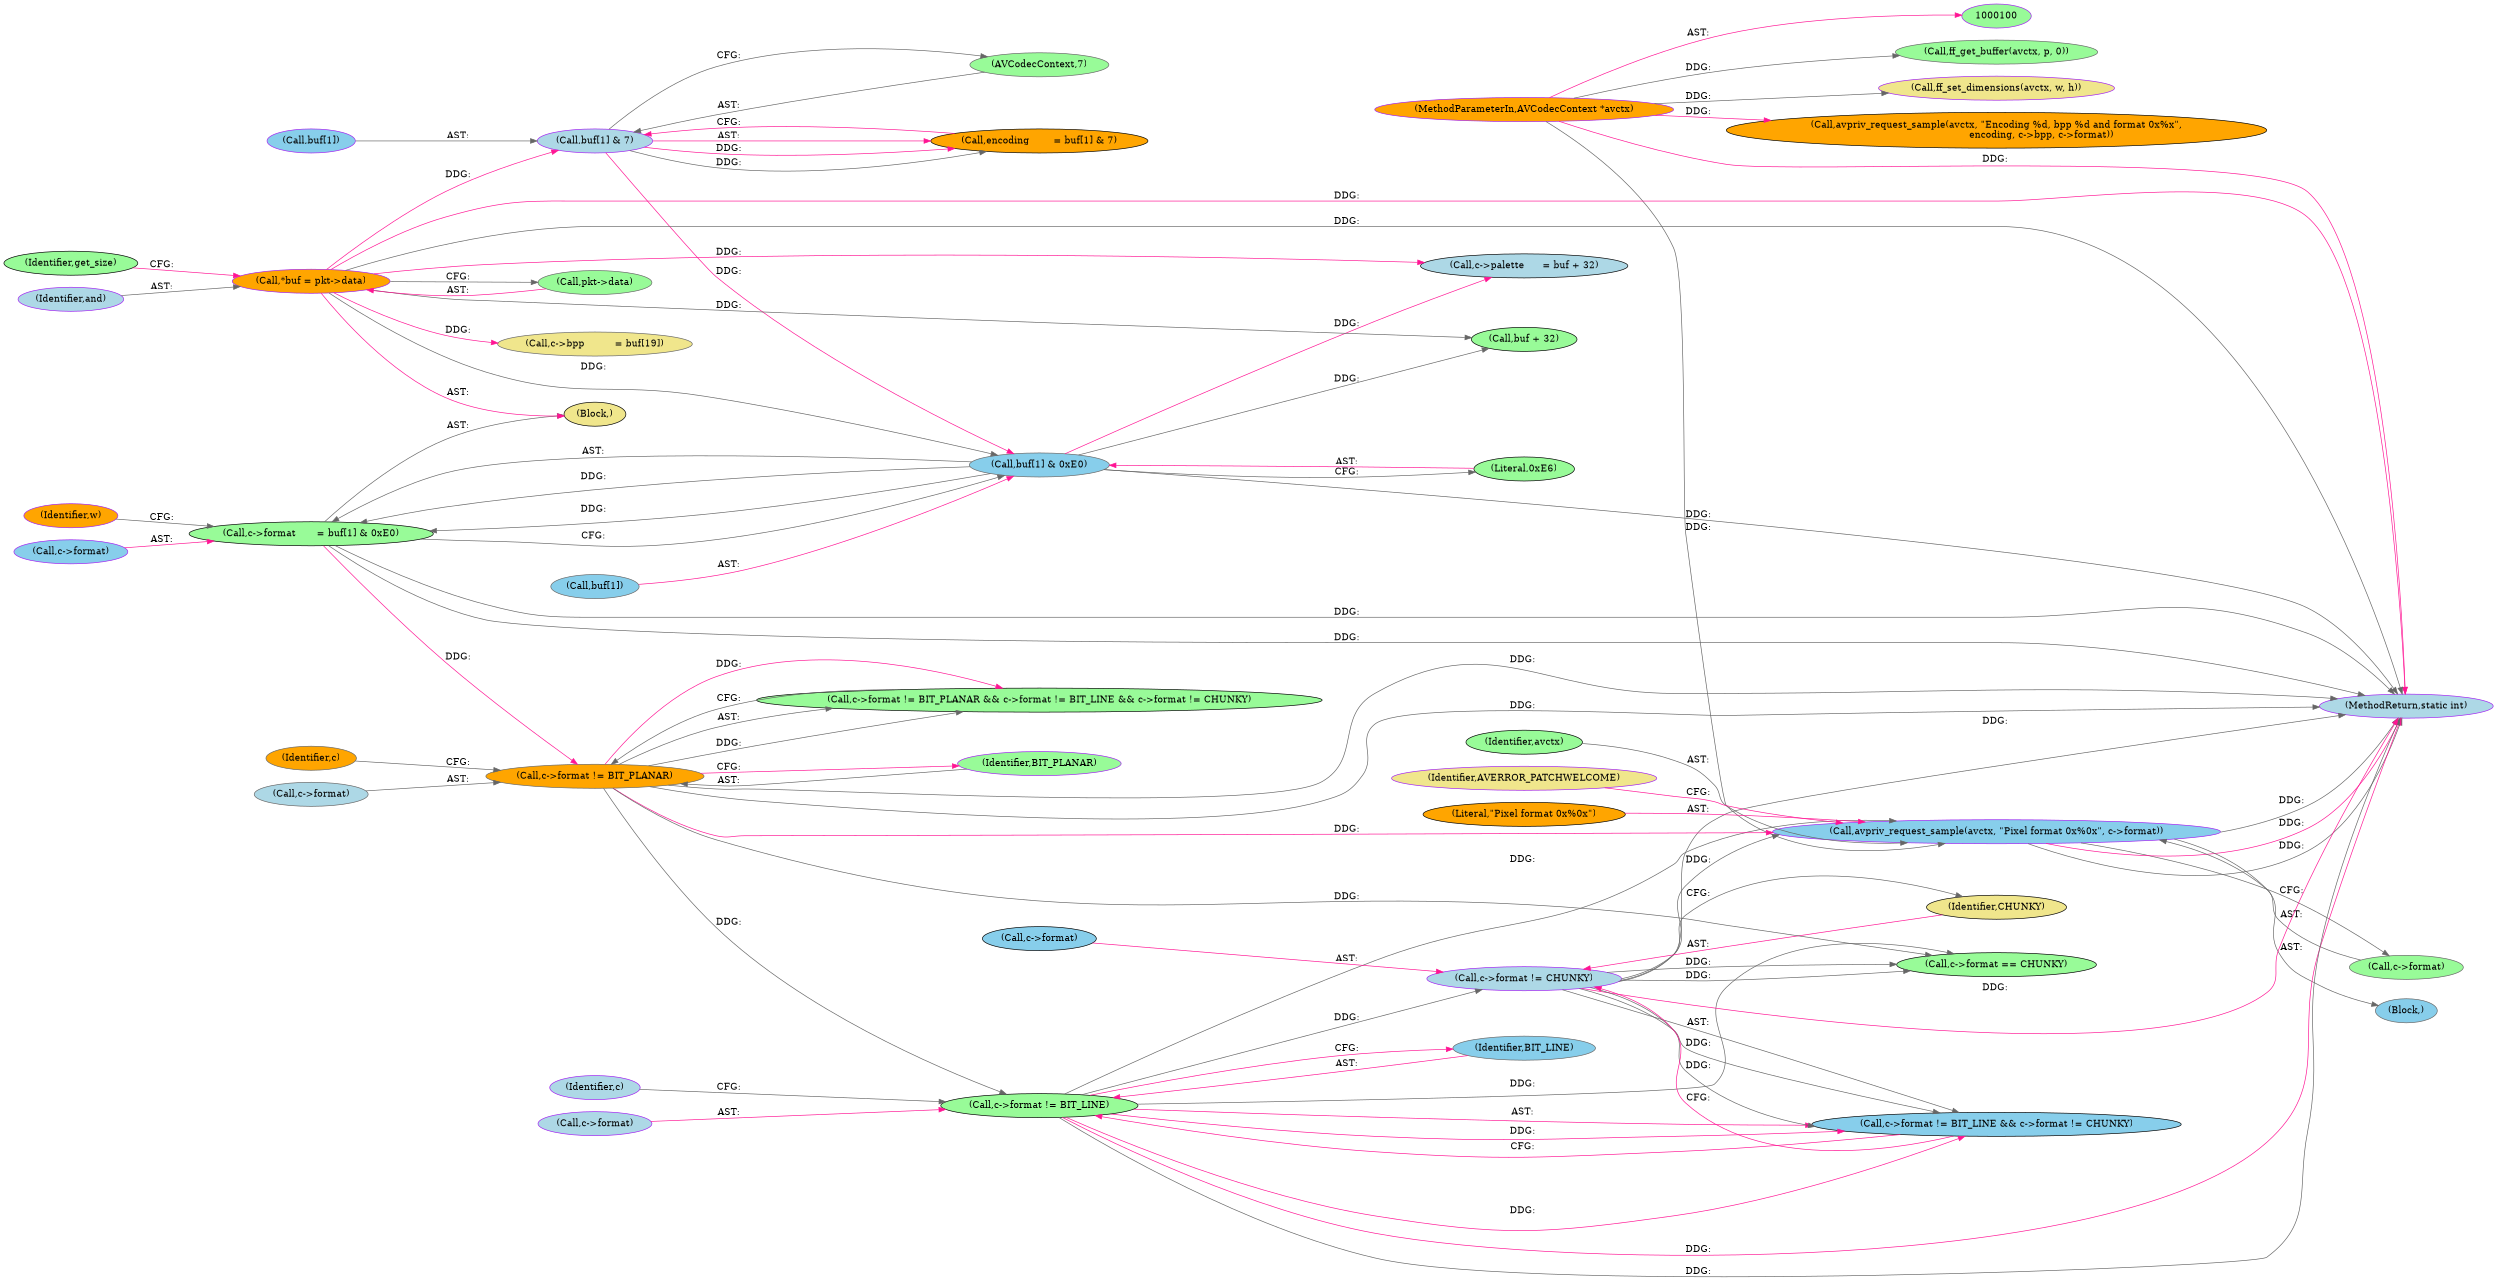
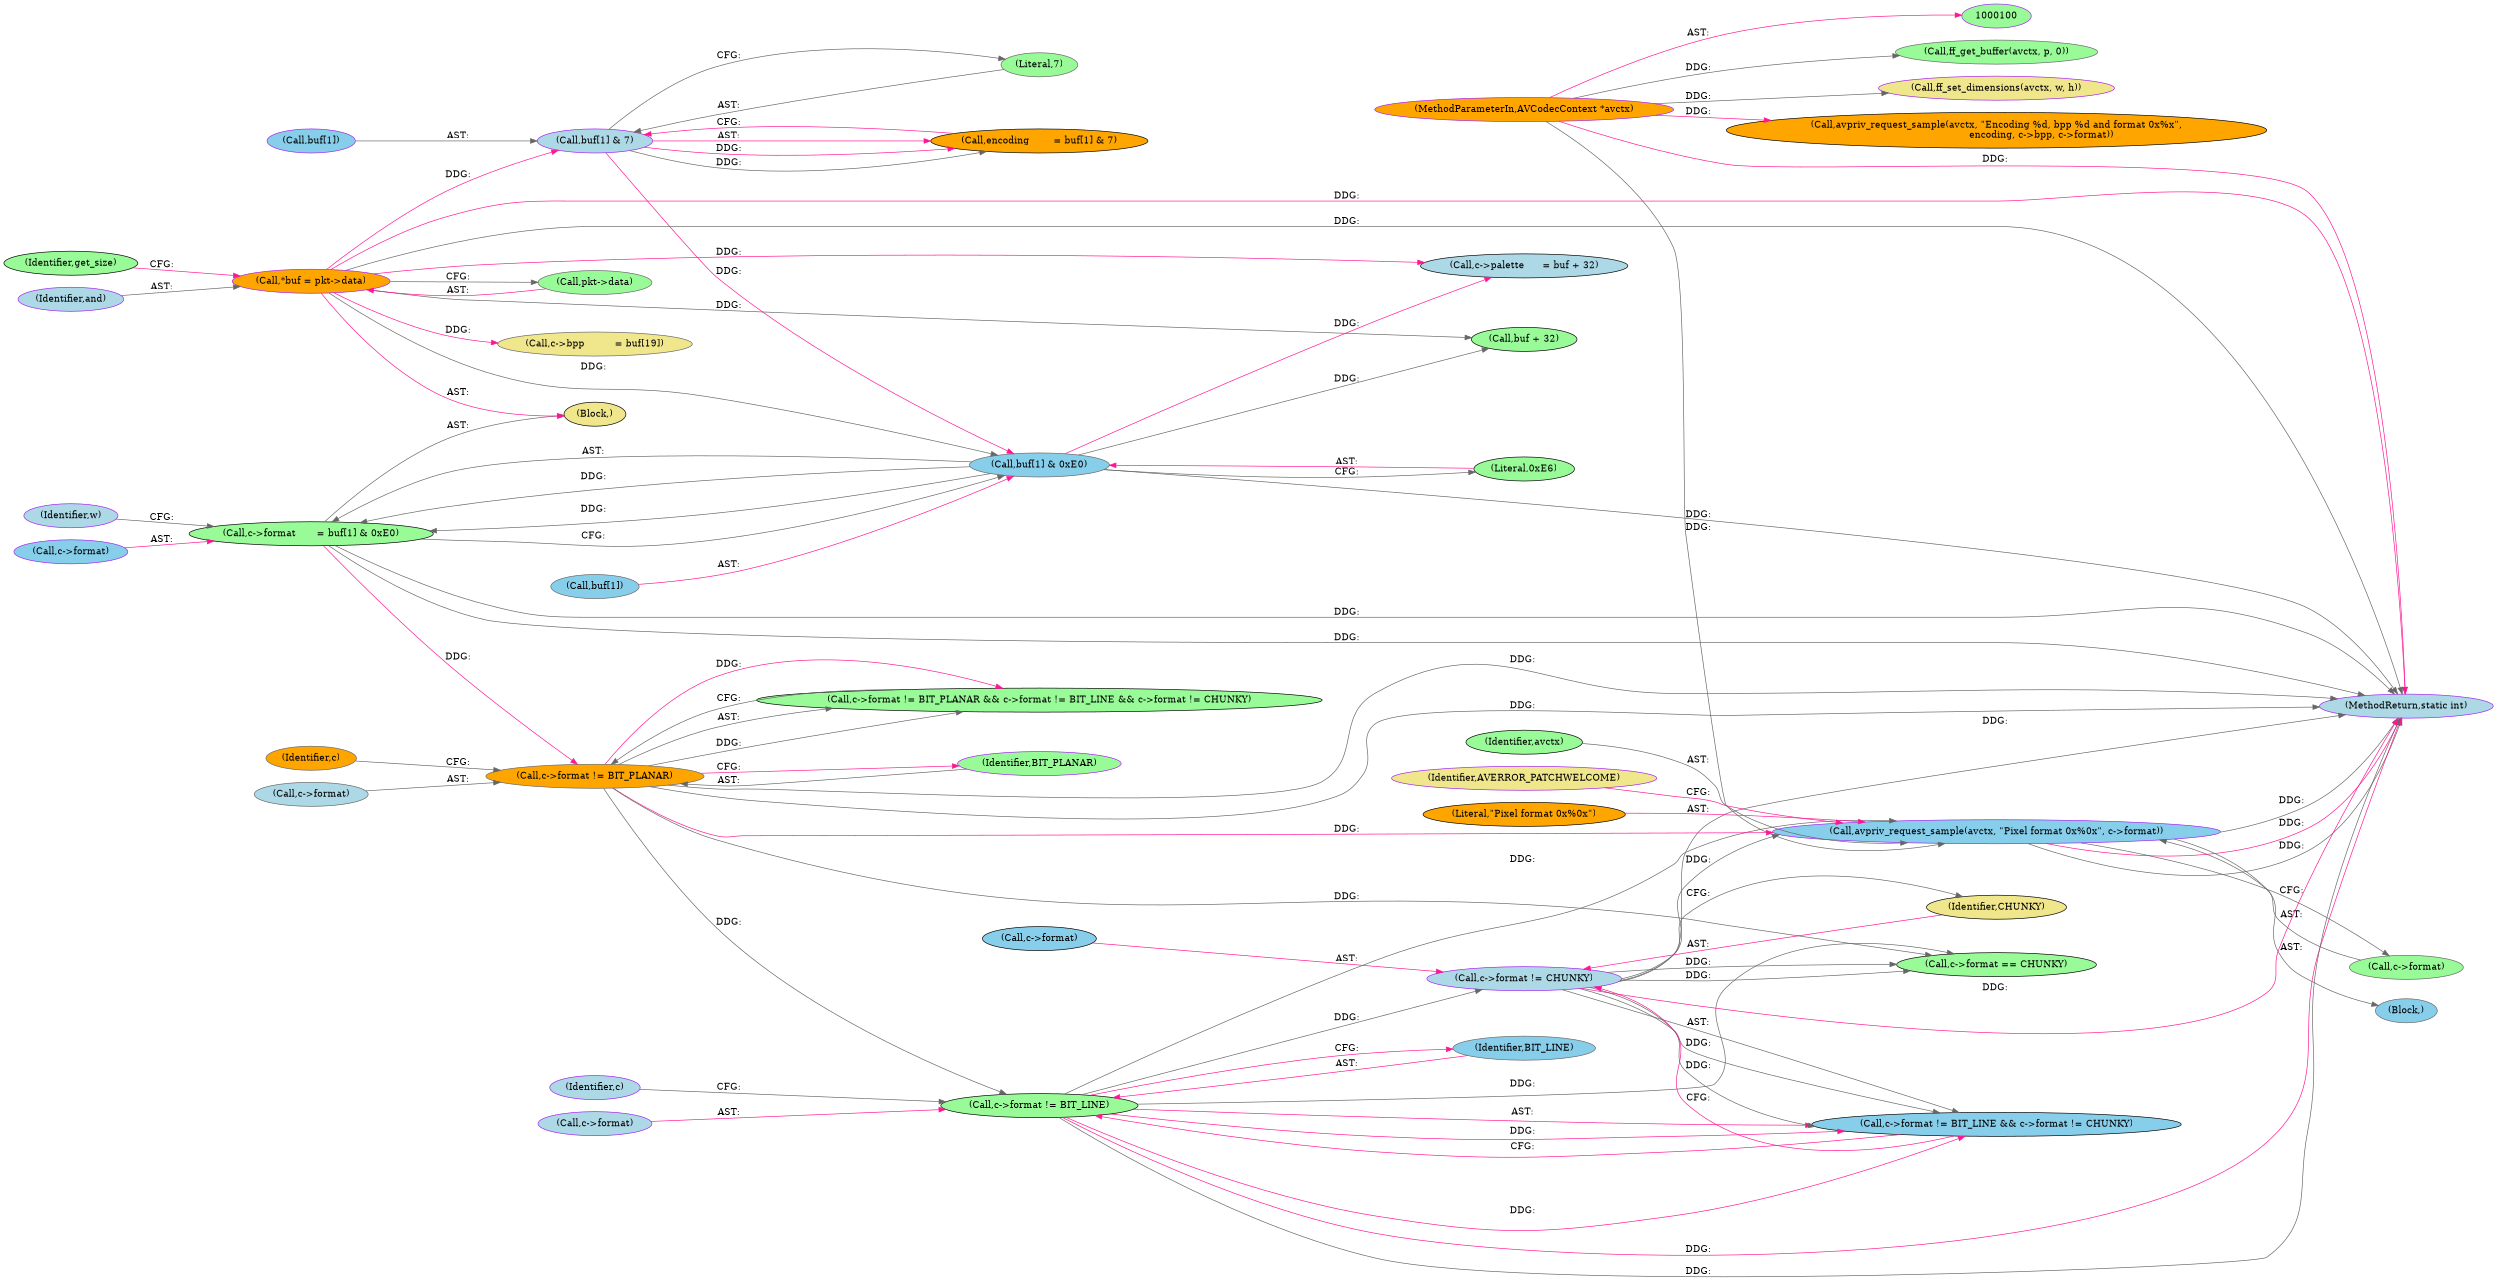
node "(AVCodecContext,7)": label "(AVCodecContext,7)" -> "(Literal,7)"
node "(Identifier,w)": fillcolor orange -> lightblue
